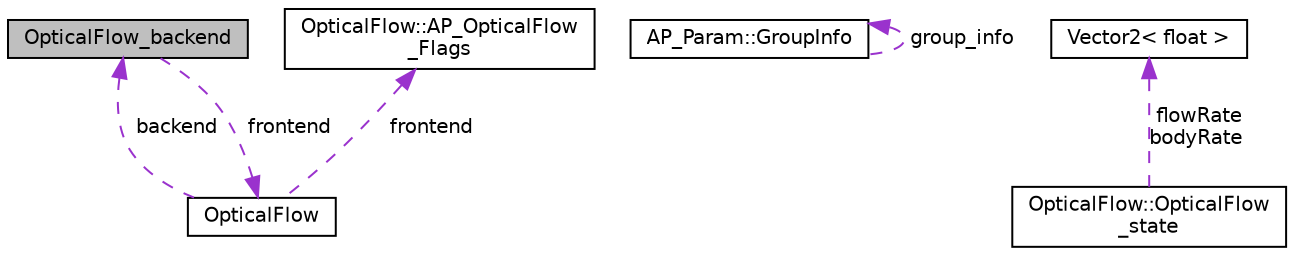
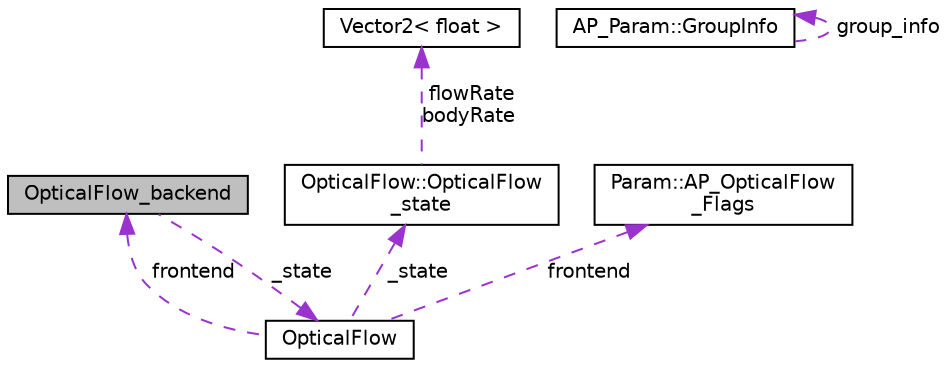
node "OpticalFlow::AP_OpticalFlow _Flags": label "OpticalFlow::AP_OpticalFlow _Flags" -> "Param::AP_OpticalFlow _Flags"
edge "OpticalFlow" -> "OpticalFlow_backend": label " backend" -> " frontend"
edge "OpticalFlow_backend" -> "OpticalFlow": label " frontend" -> " _state"
edge "OpticalFlow" -> "OpticalFlow::OpticalFlow _state": added, label "_state"
